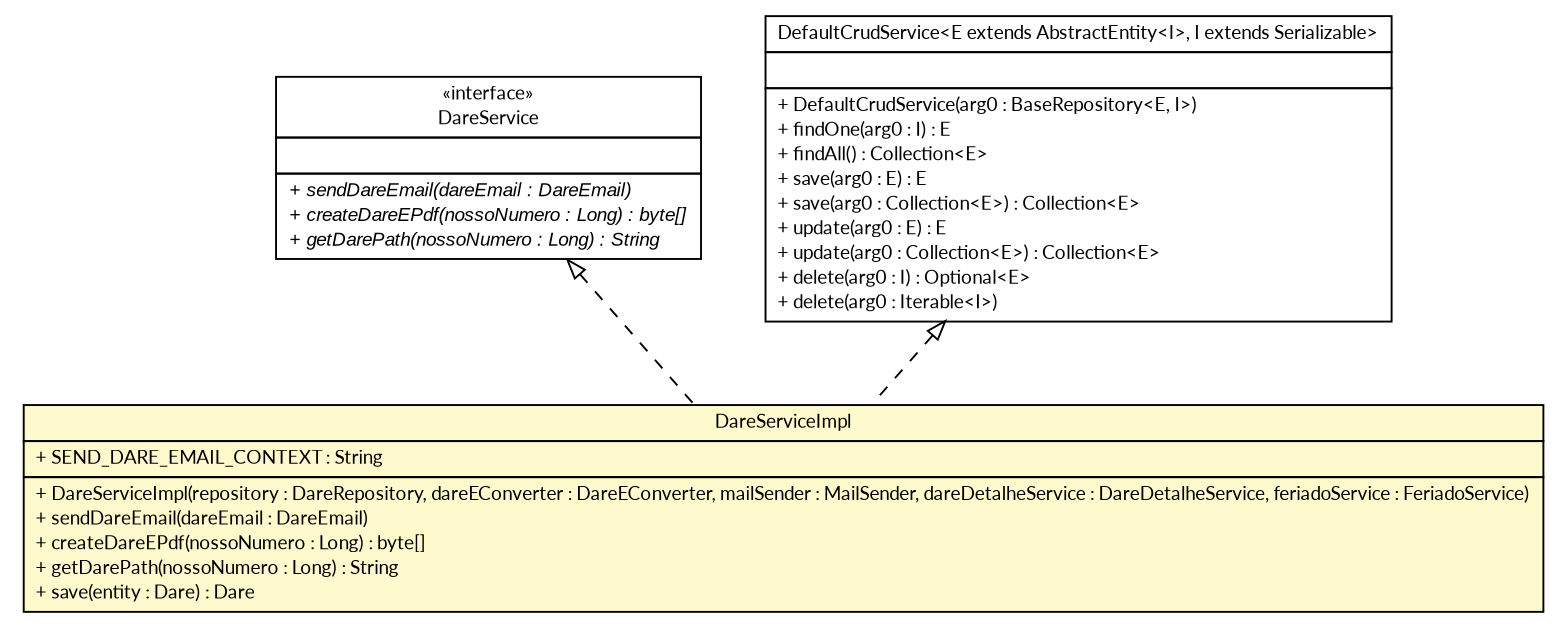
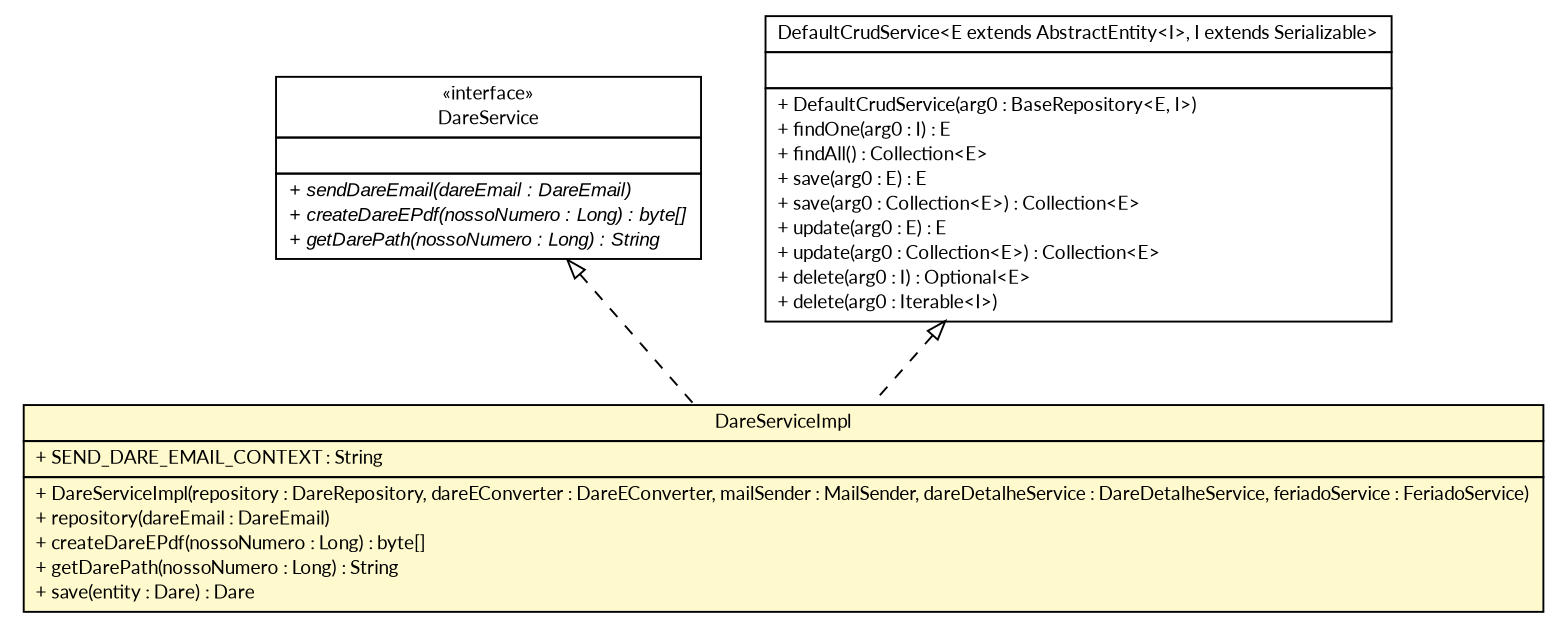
node "DareServiceImpl": text "+ sendDareEmail(dareEmail : DareEmail)" -> "+ repository(dareEmail : DareEmail)"
